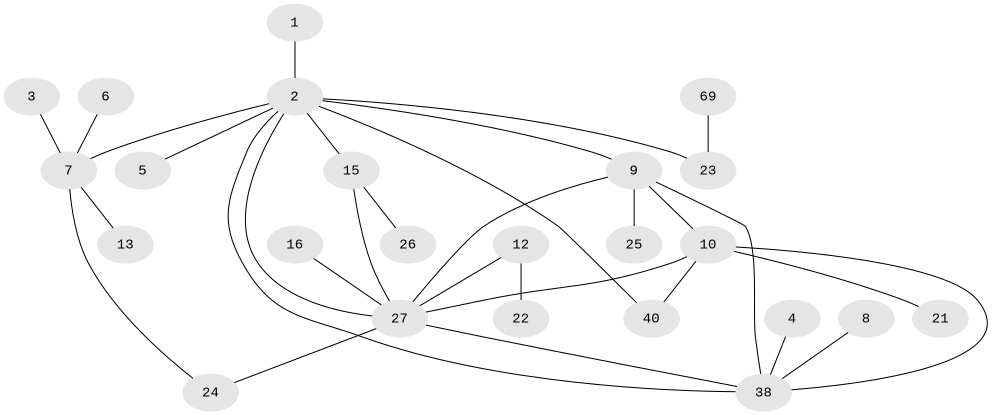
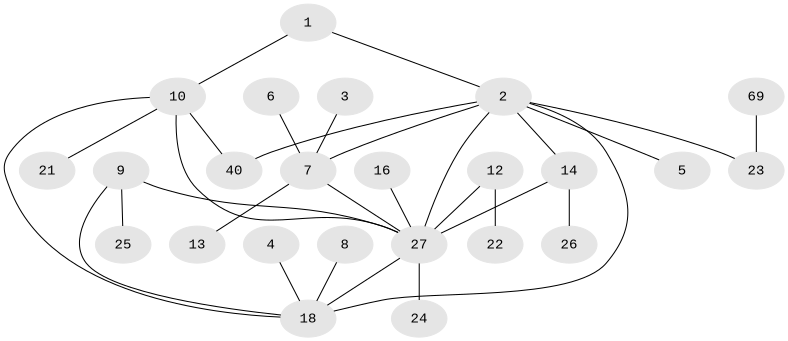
edge "2" -- "9": removed
node "15": label "15" -> "14"
edge "9" -- "10": now "1" -- "10"
edge "7" -- "24": now "7" -- "27"
node "38": label "38" -> "18"
